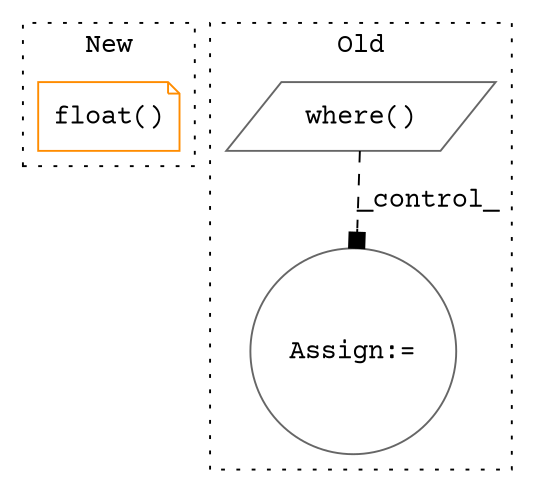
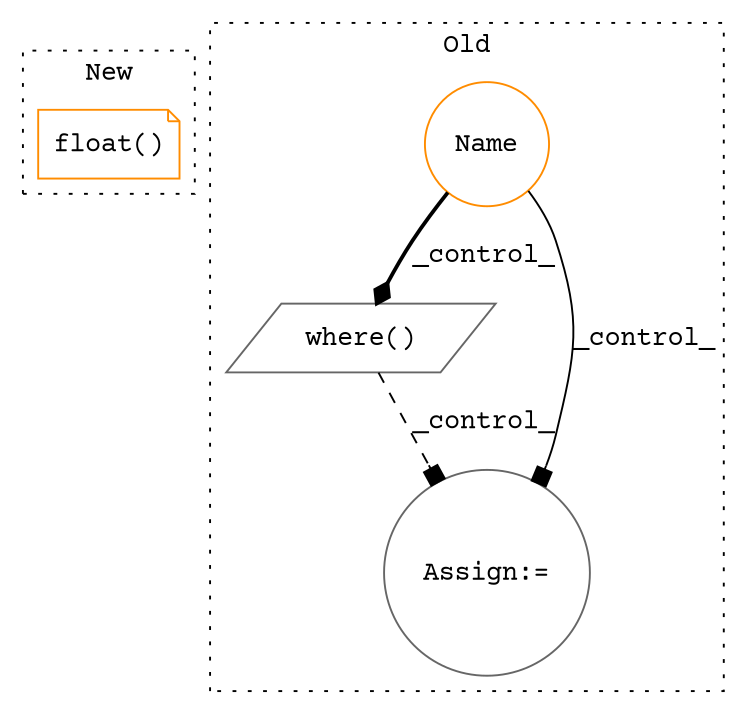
node "Name": added
